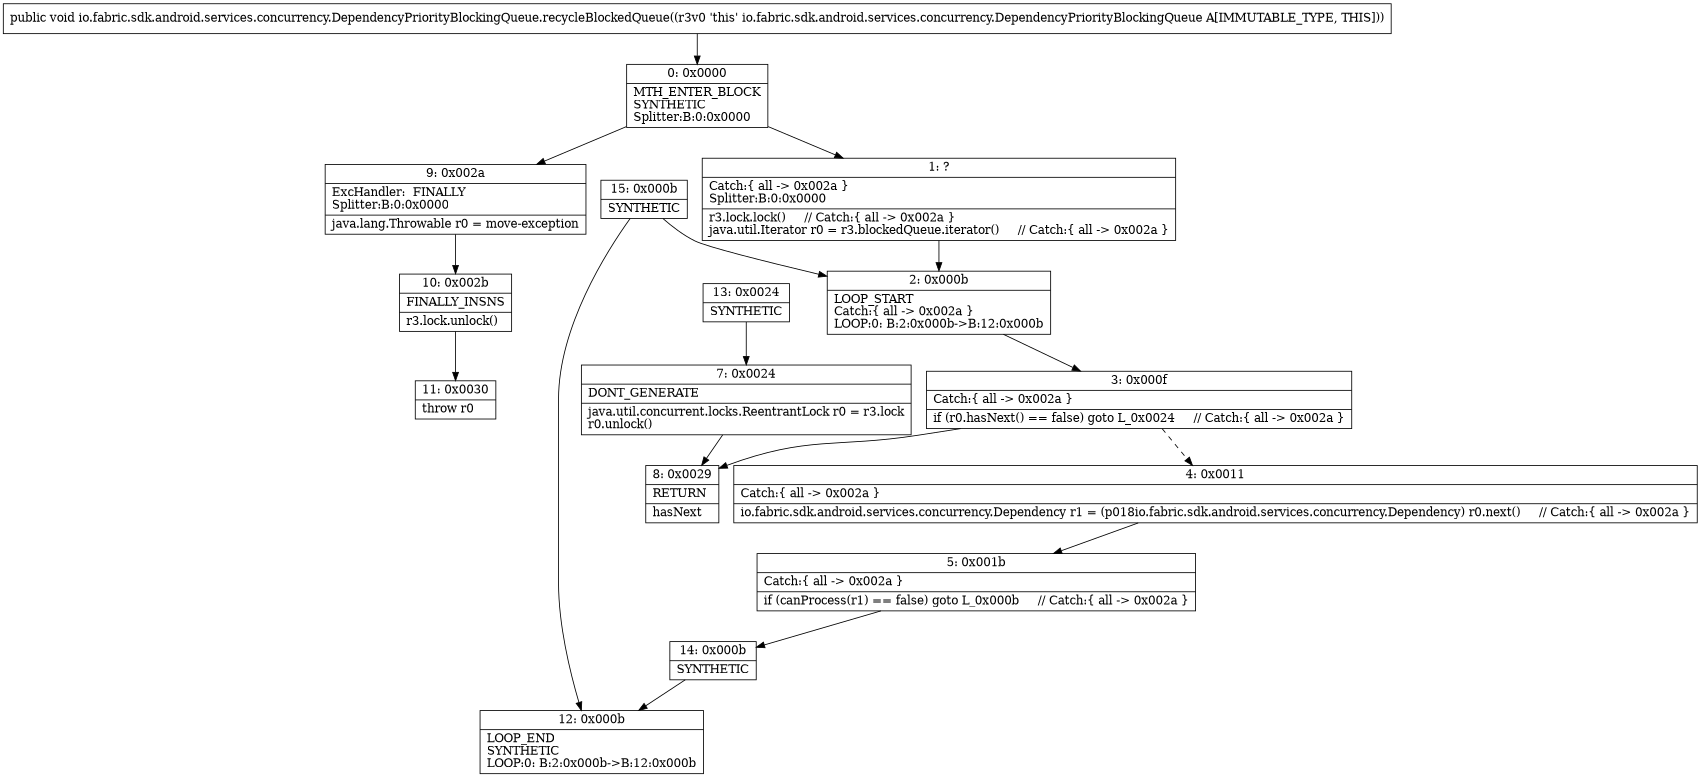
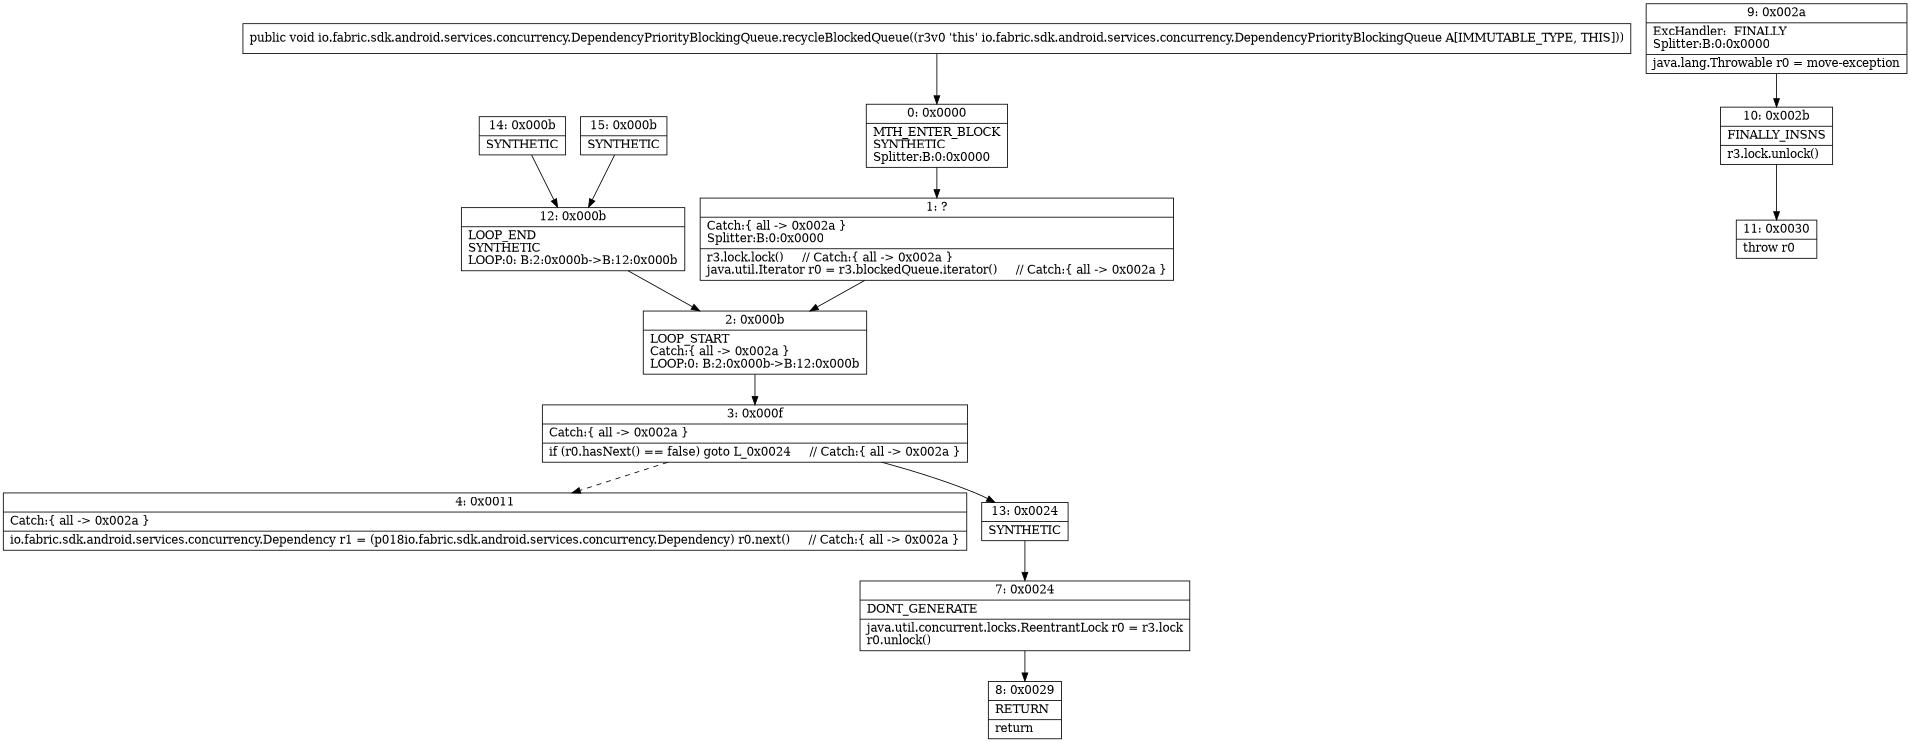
edge "0: 0x0000" -> "9: 0x002a": removed
edge "15: 0x000b" -> "2: 0x000b": now "12: 0x000b" -> "2: 0x000b"
edge "3: 0x000f" -> "8: 0x0029": now "3: 0x000f" -> "13: 0x0024"
node "8: 0x0029": text "hasNext" -> "return"
node "5: 0x001b": removed
